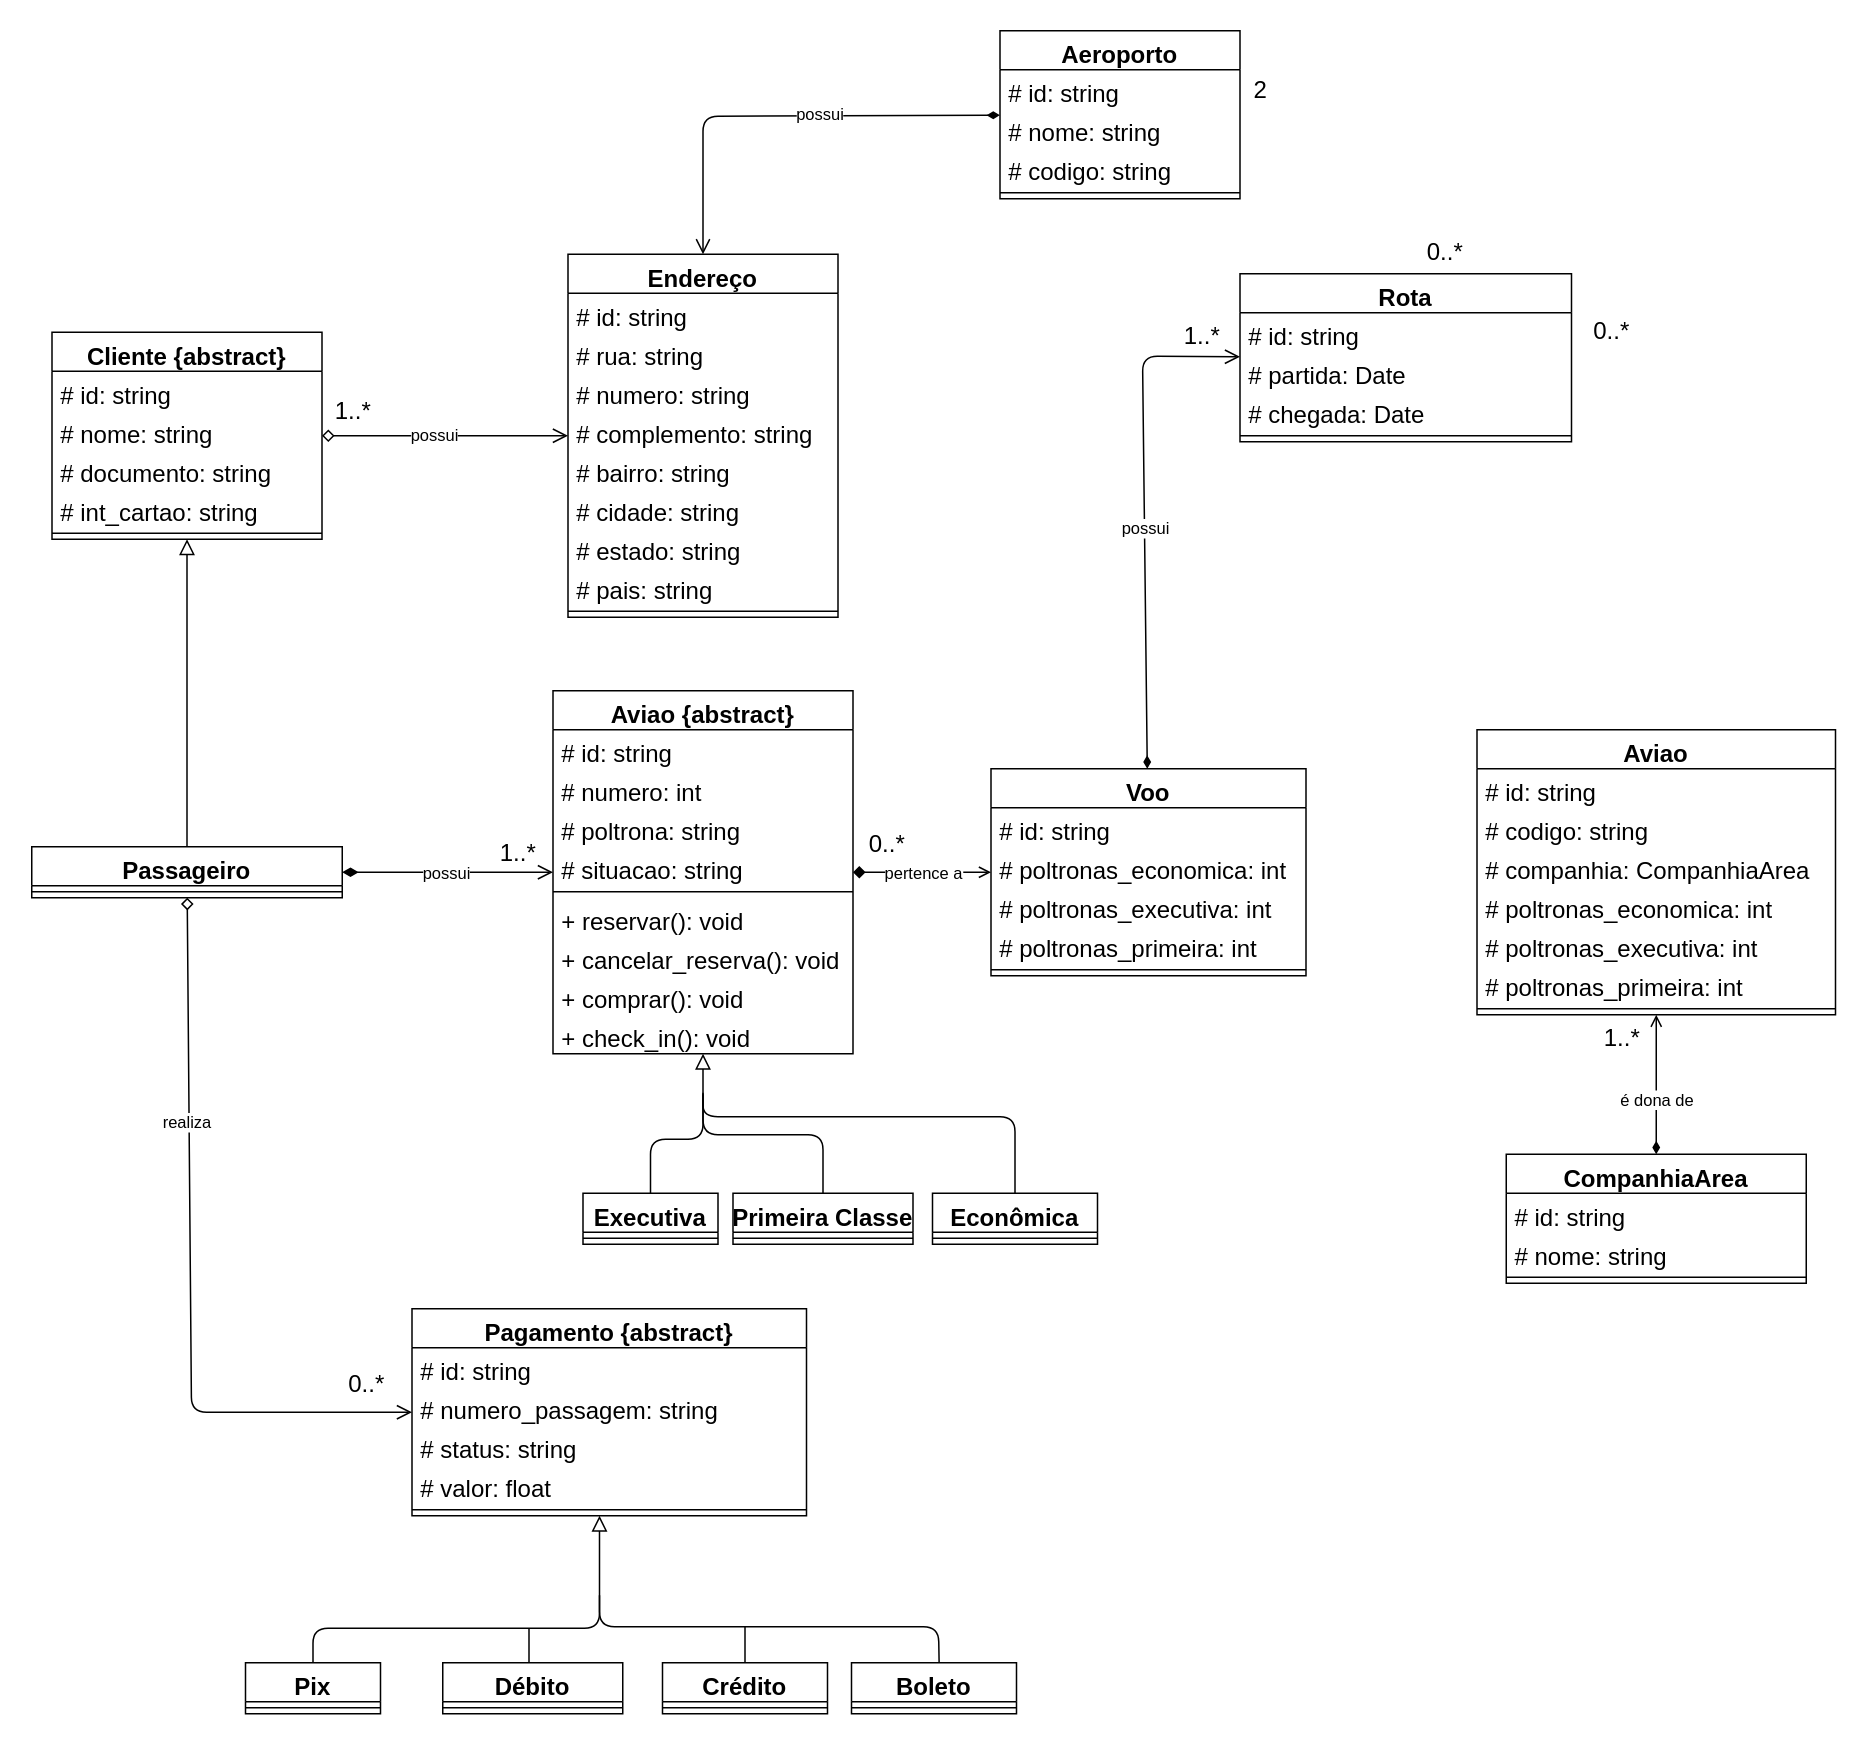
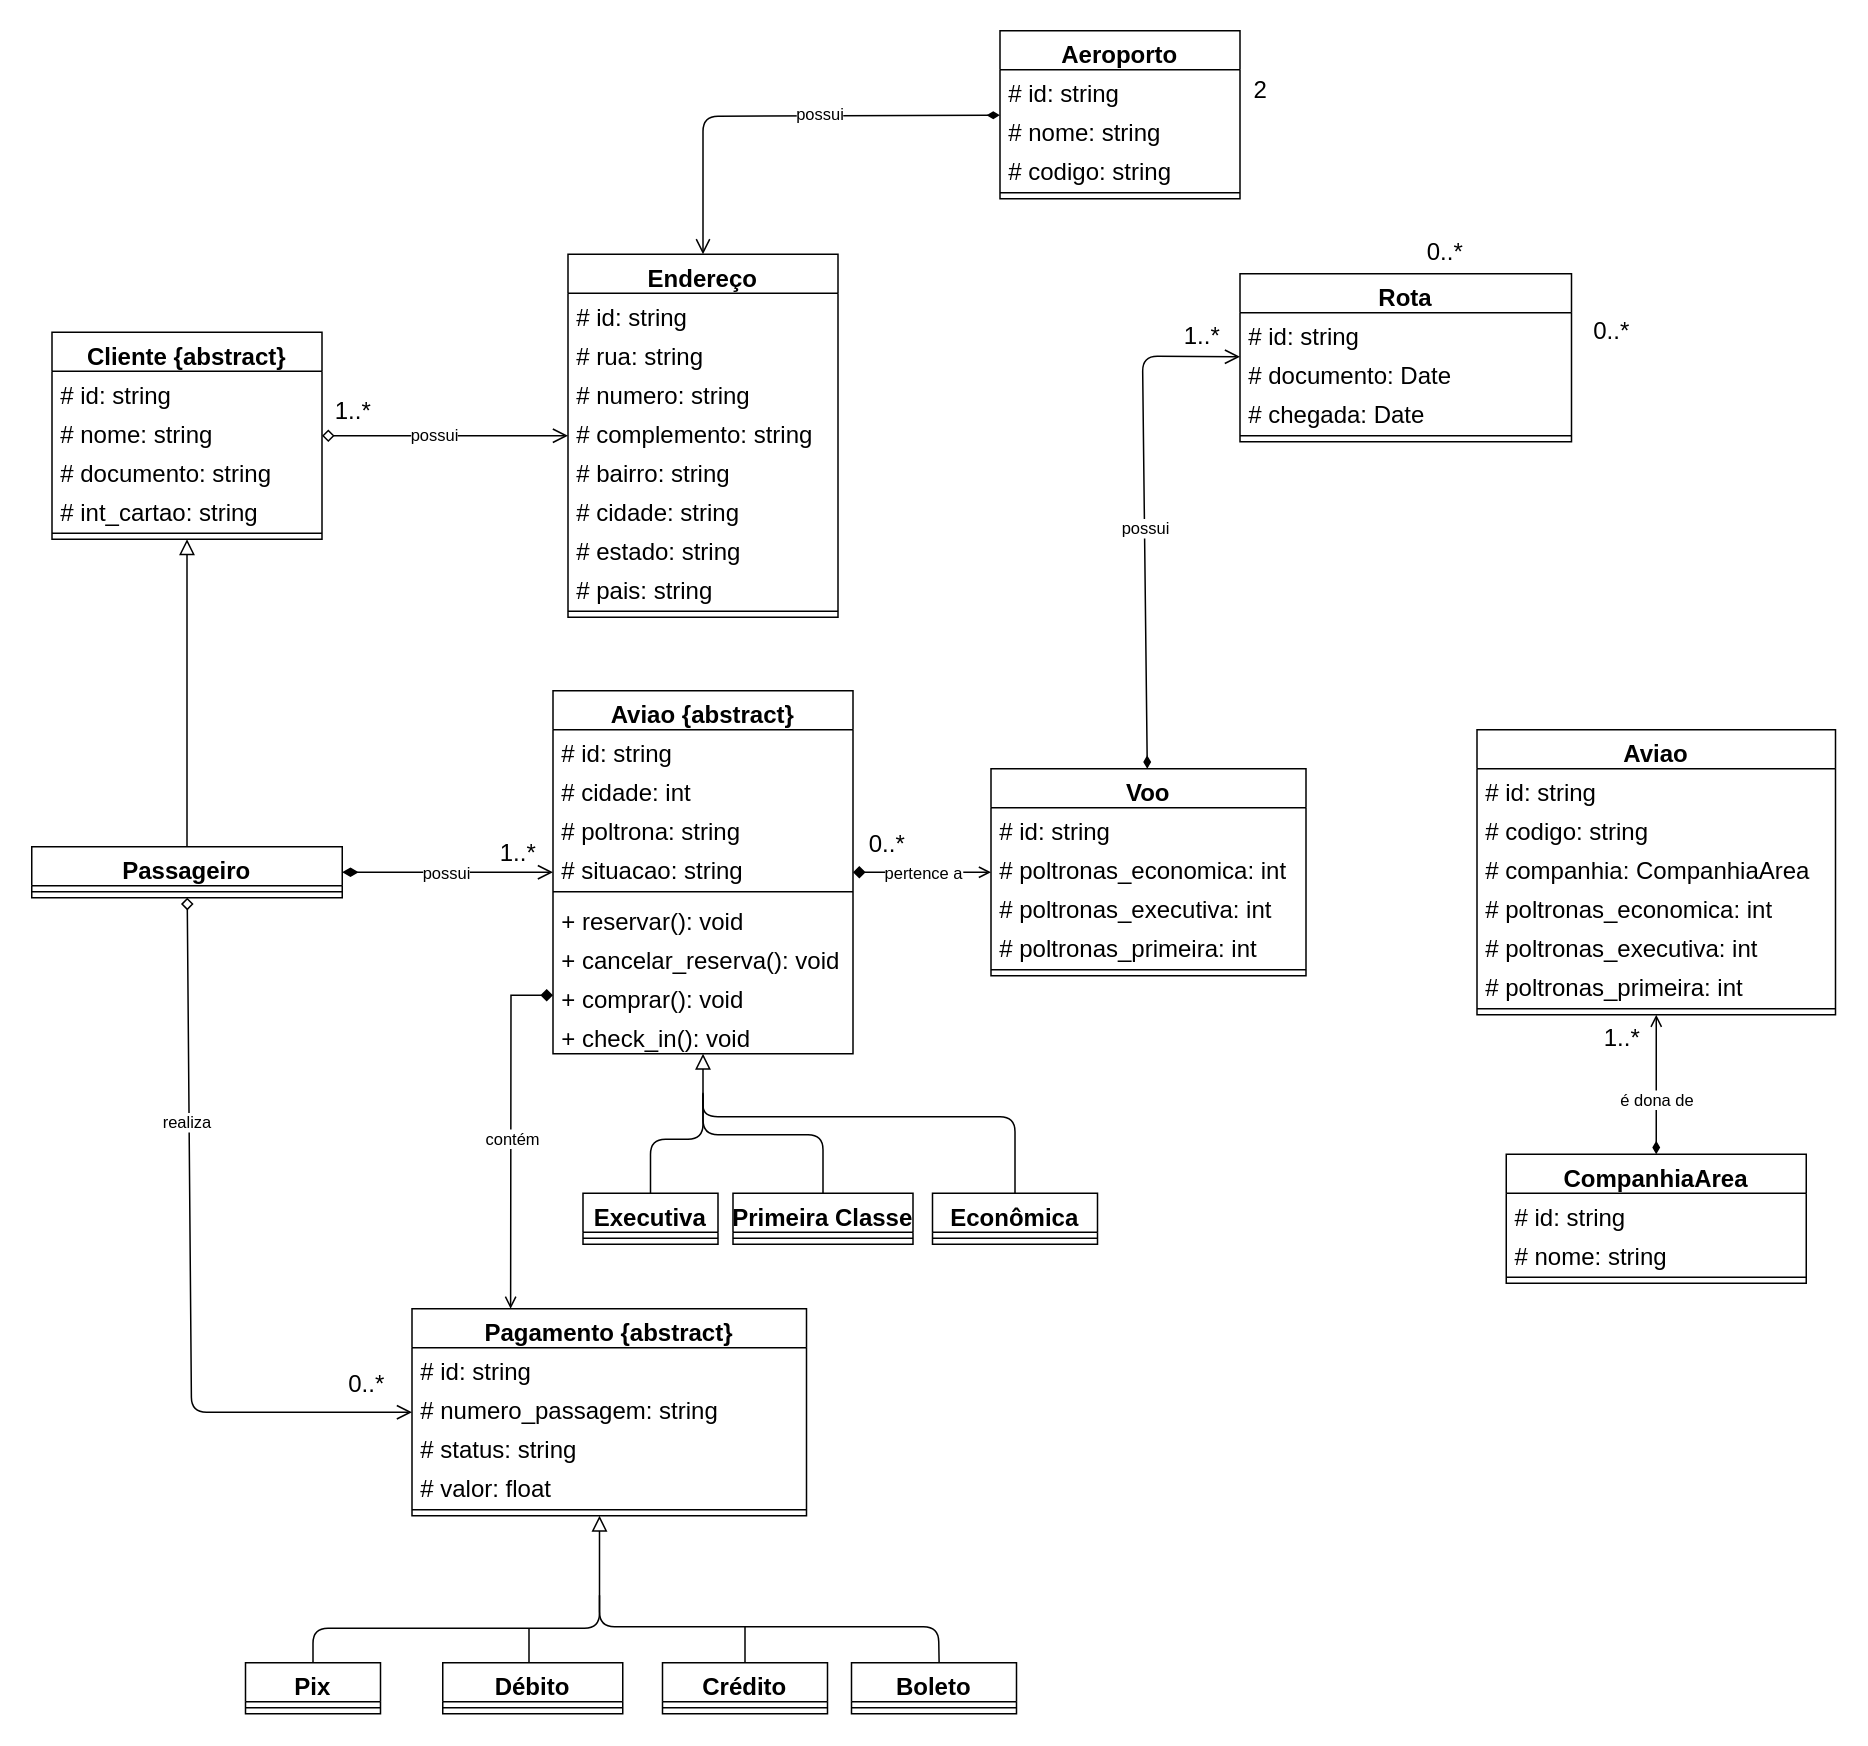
node "# partida: Date": label "# partida: Date" -> "# documento: Date"
node "# numero: int": label "# numero: int" -> "# cidade: int"
edge "+ comprar(): void" -- "Pagamento {abstract}": added, label "contém"
